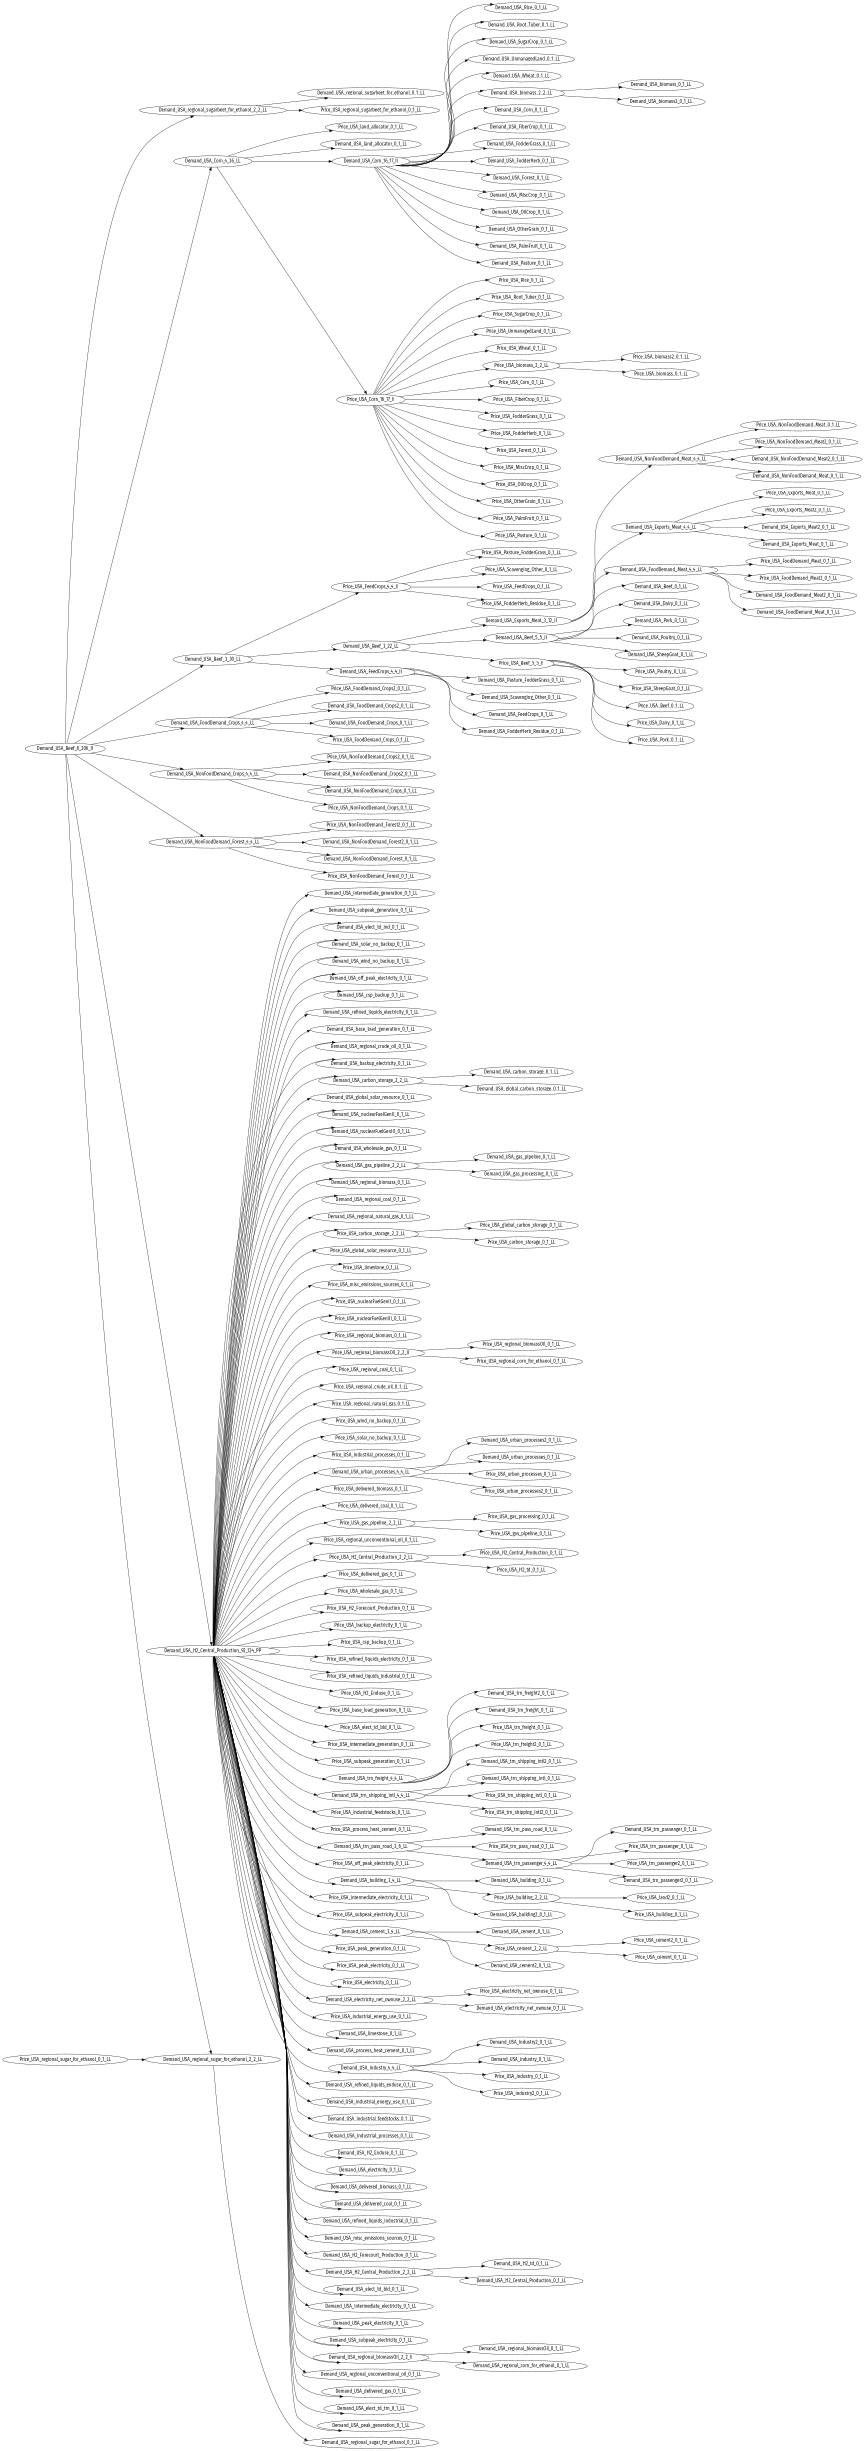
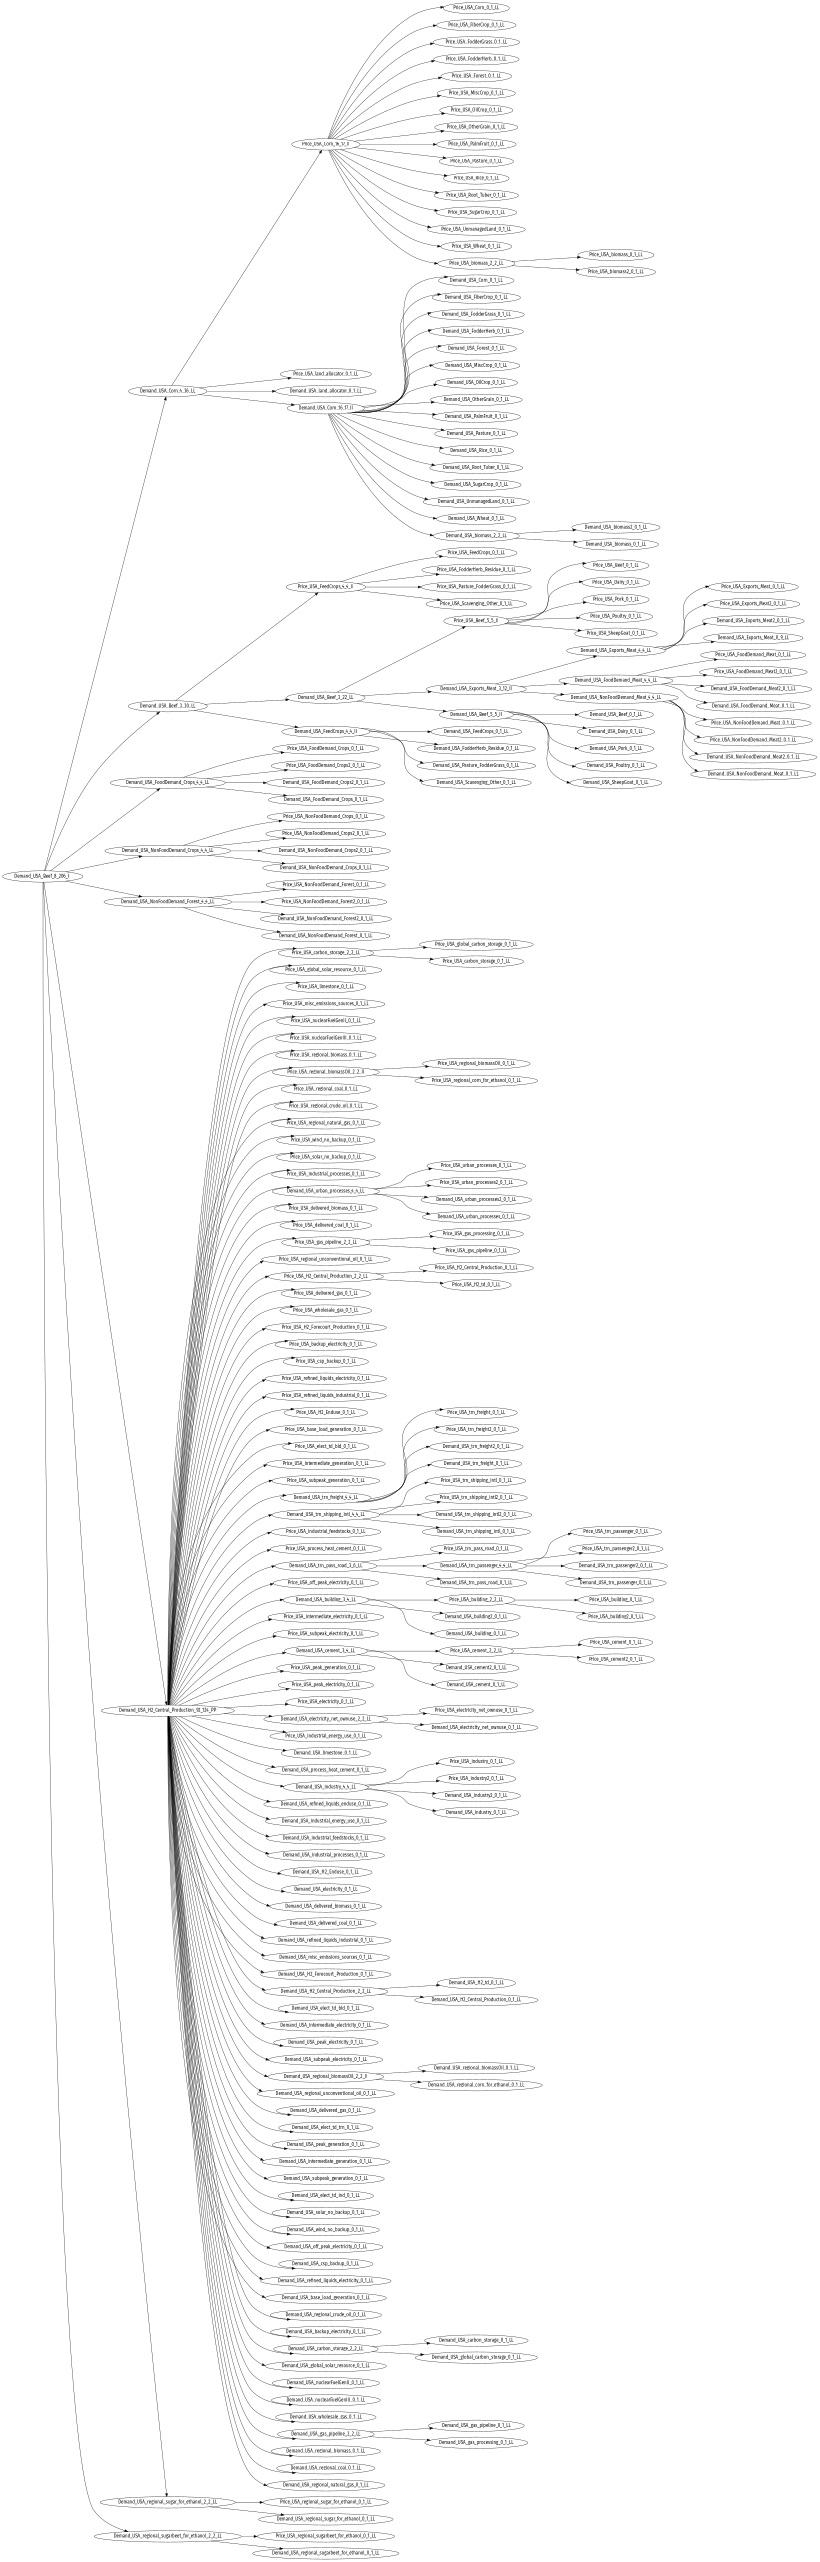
node "Demand_USA_Exports_Meat_0_1_LL": label "Demand_USA_Exports_Meat_0_1_LL" -> "Demand_USA_Exports_Meat_0_9_LL"
node "Price_USA_land2_0_1_LL": label "Price_USA_land2_0_1_LL" -> "Price_USA_building2_0_1_LL"
edge "Price_USA_regional_sugar_for_ethanol_0_1_LL" -> "Demand_USA_regional_sugar_for_ethanol_2_2_LL": reversed
